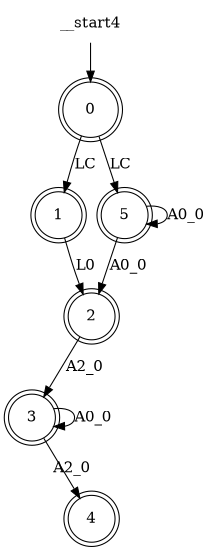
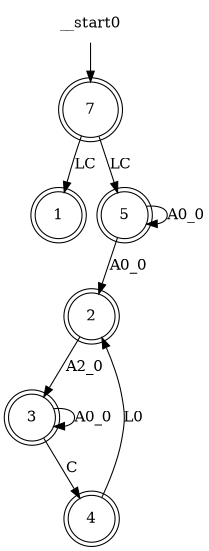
node "__start4": label "__start4" -> "__start0"
node "0": label "0" -> "7"
edge "1" -> "2": now "4" -> "2"
edge "3" -> "4": label "A2_0" -> "C"
